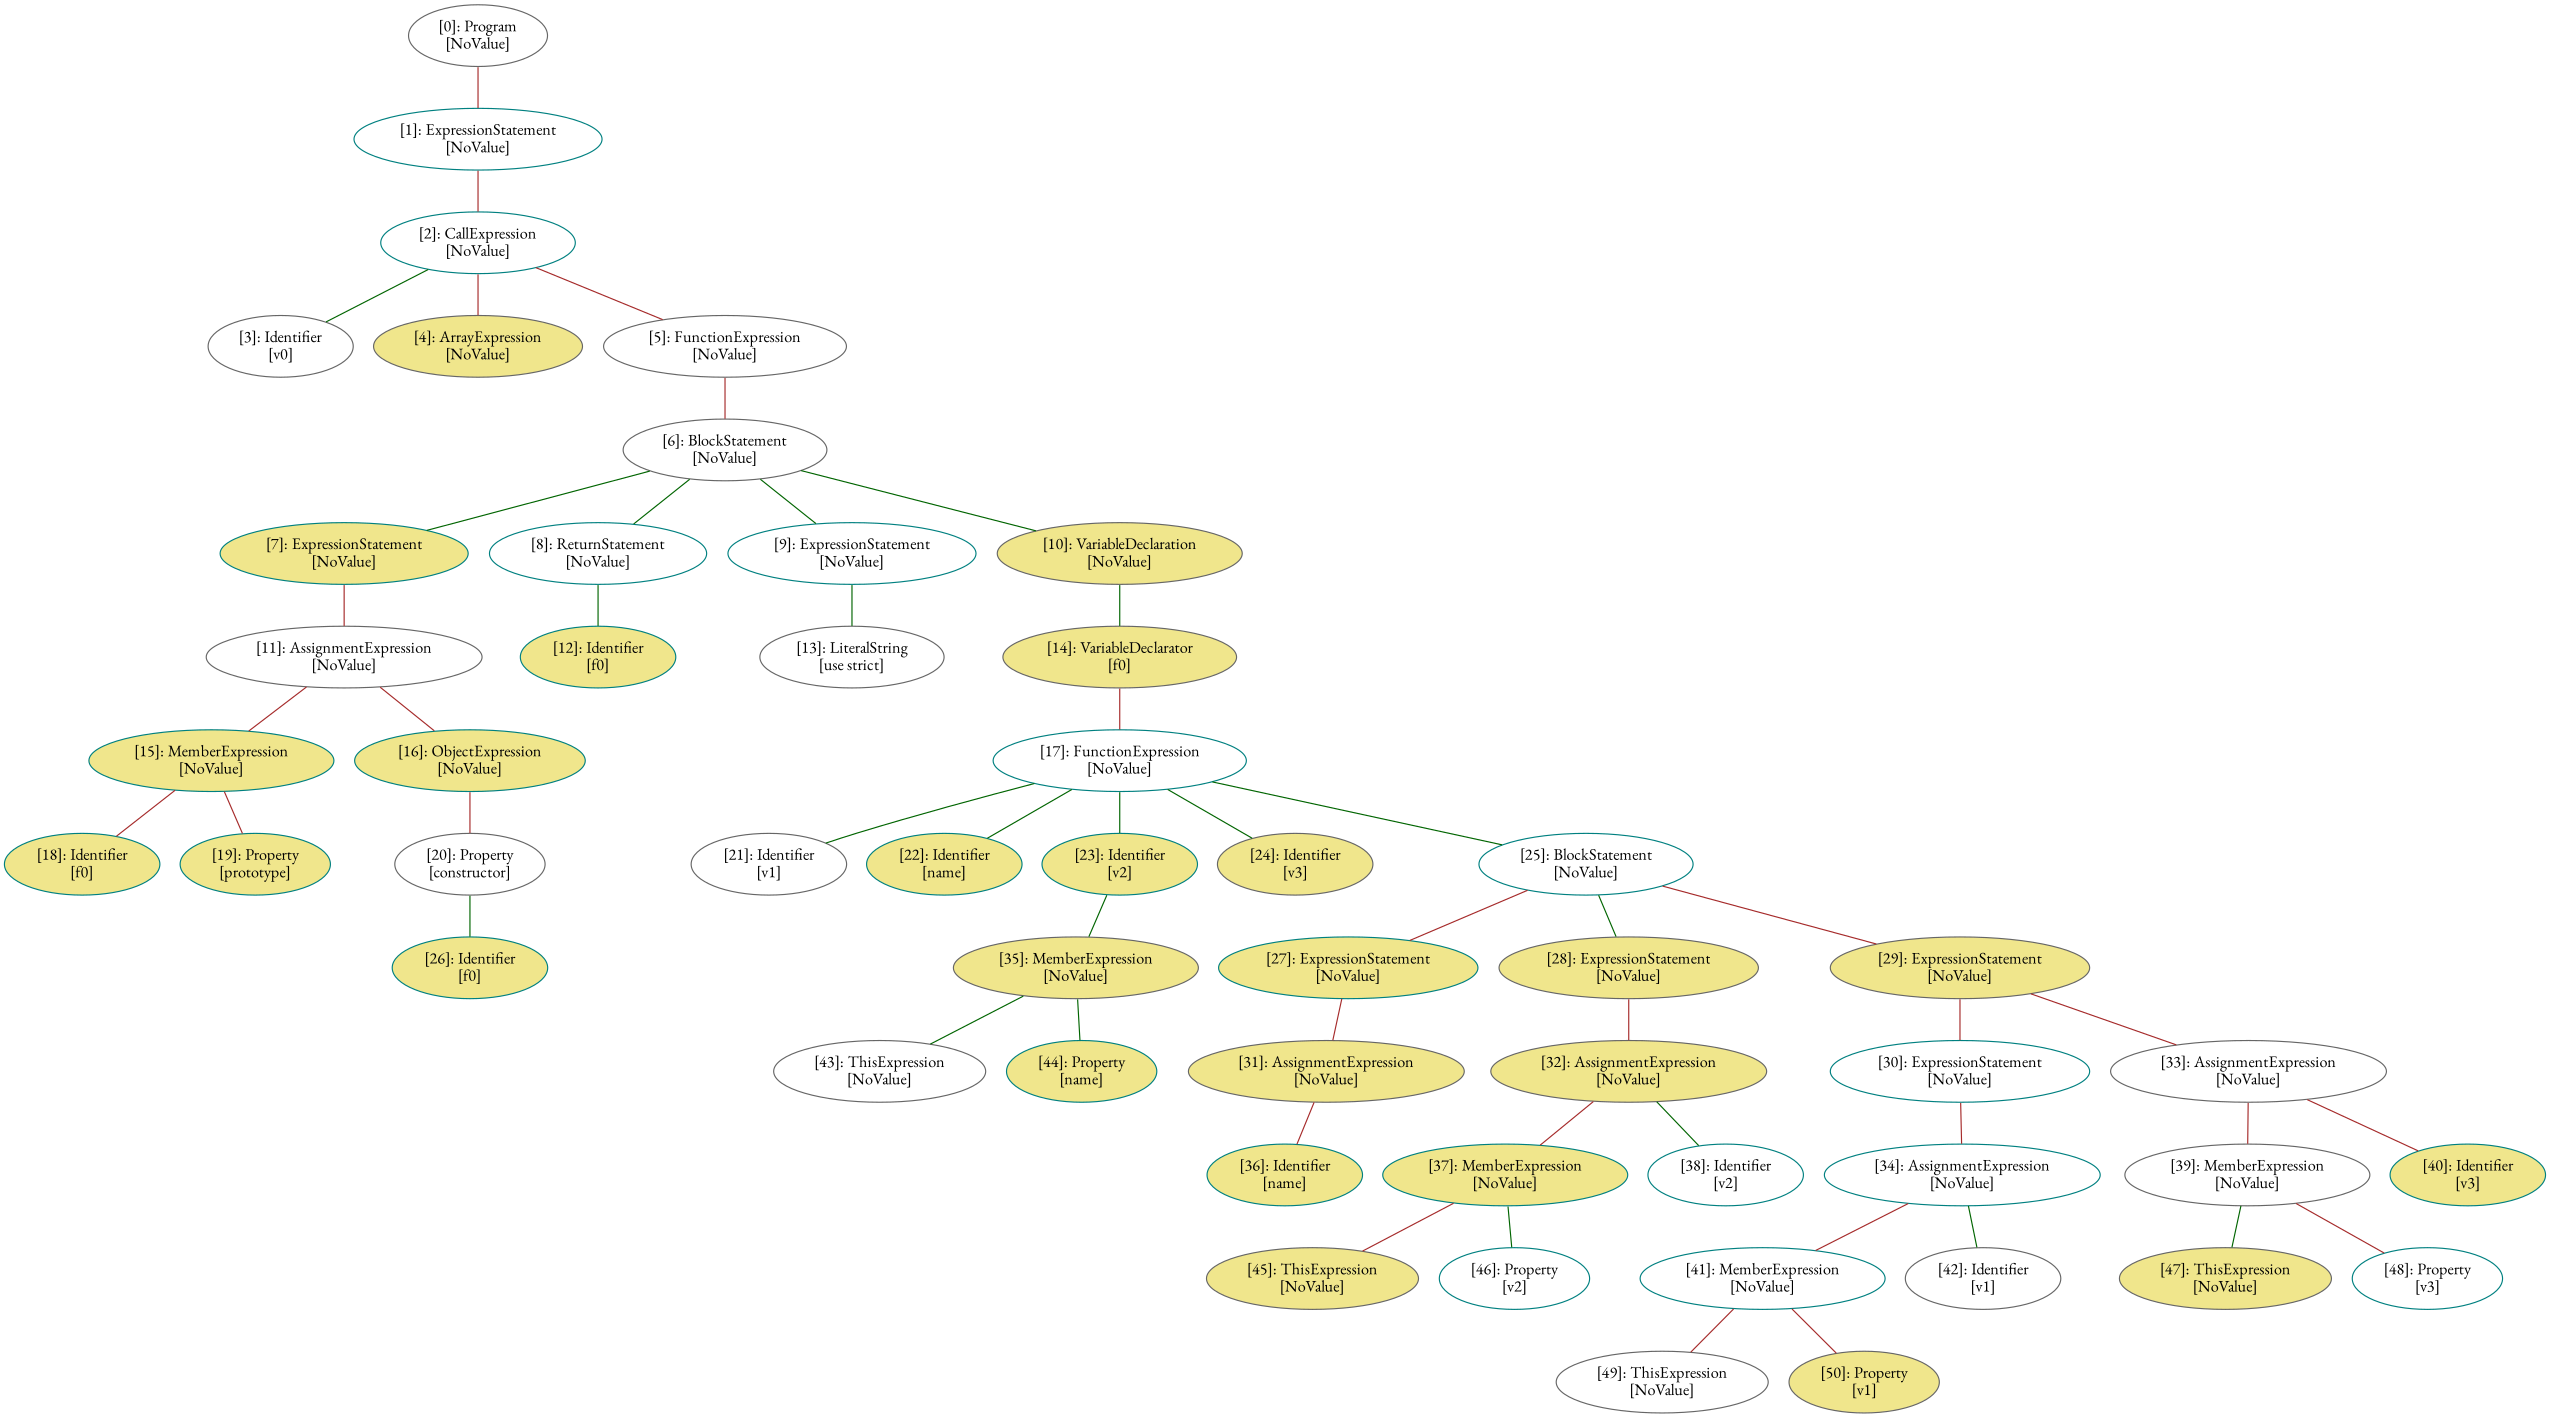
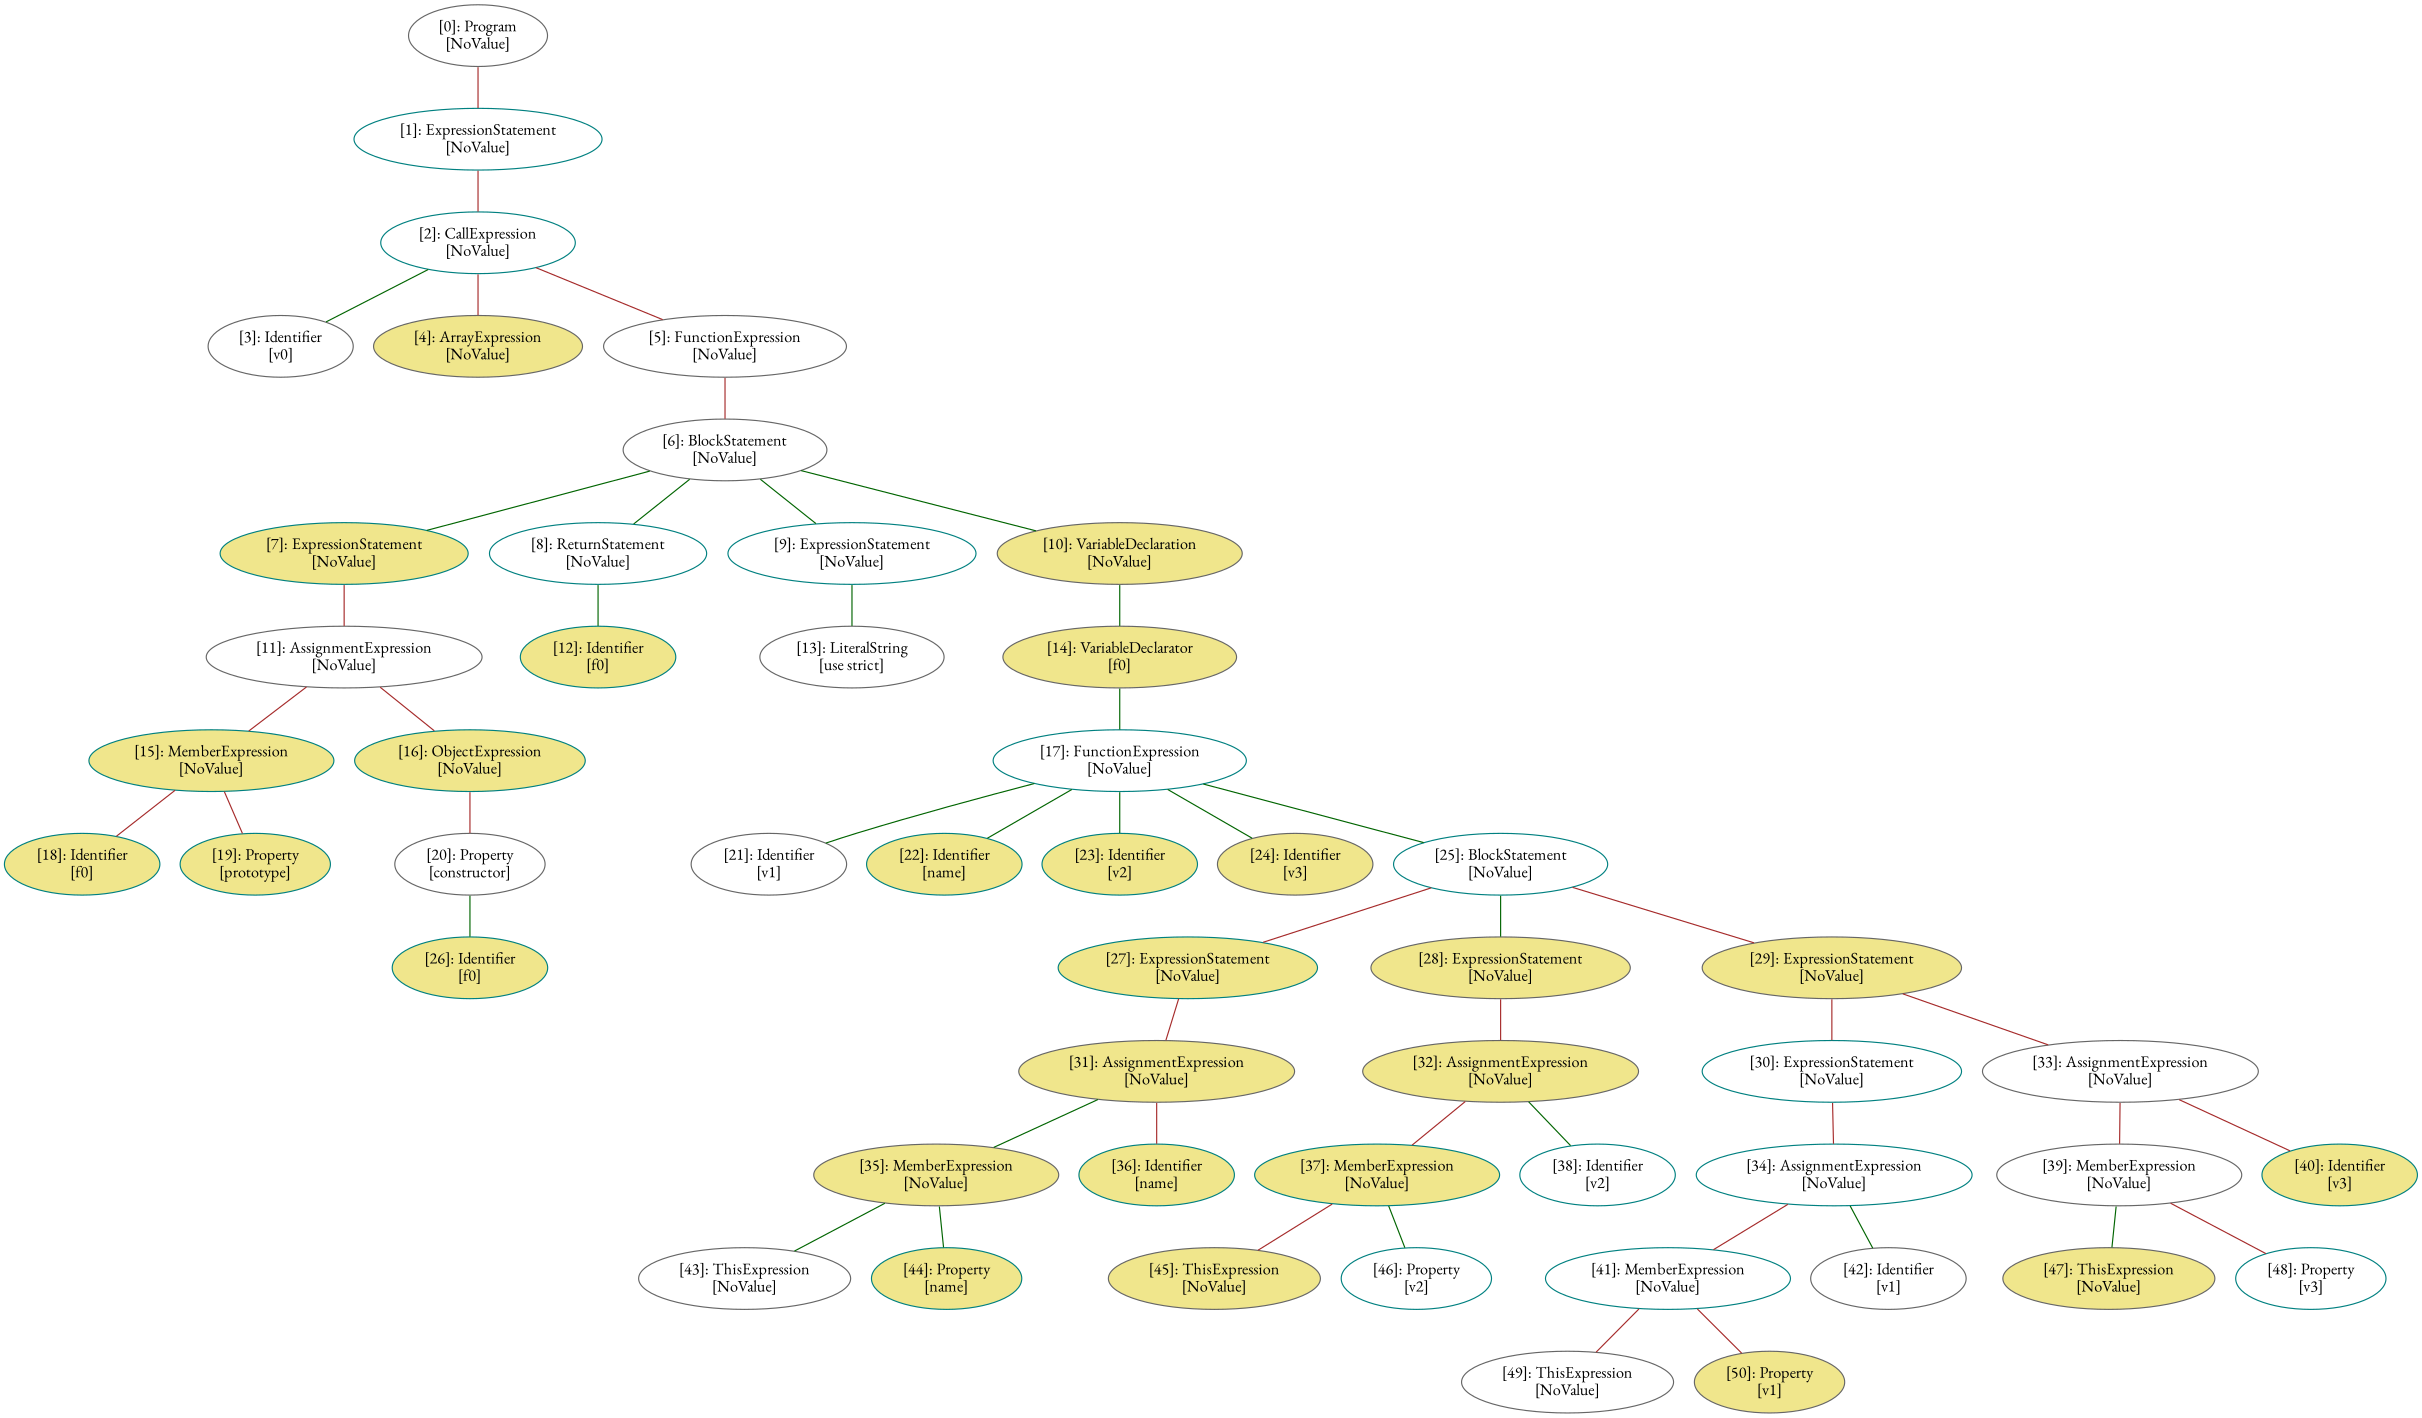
edge "[14]: VariableDeclarator [f0]" -- "[17]: FunctionExpression [NoValue]": color brown -> darkgreen
edge "[23]: Identifier [v2]" -- "[35]: MemberExpression [NoValue]": now "[31]: AssignmentExpression [NoValue]" -- "[35]: MemberExpression [NoValue]"
